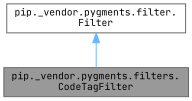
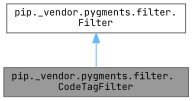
node "pip._vendor.pygments.filters. CodeTagFilter": label "pip._vendor.pygments.filters. CodeTagFilter" -> "pip._vendor.pygments.filter. CodeTagFilter"
